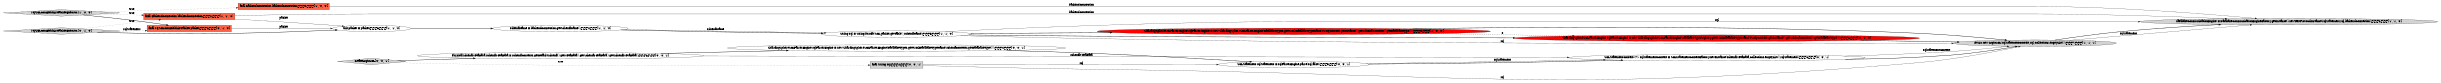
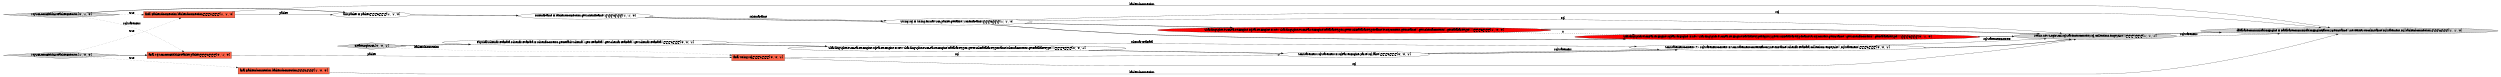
edge "final MySQLComFieldListPacket packet@@@2@@@['0', '1', '0']" -> "this.packet = packet@@@3@@@['1', '1', '0']": now "final MySQLComFieldListPacket packet@@@2@@@['0', '1', '0']" -> "final String sql@@@2@@@['0', '0', '1']"
edge "createLogicSQL['0', '0', '1']" -> "final String sql@@@2@@@['0', '0', '1']": label "true" -> "backendConnection"
node "final String sql@@@2@@@['0', '0', '1']": fillcolor lightgray -> tomato
